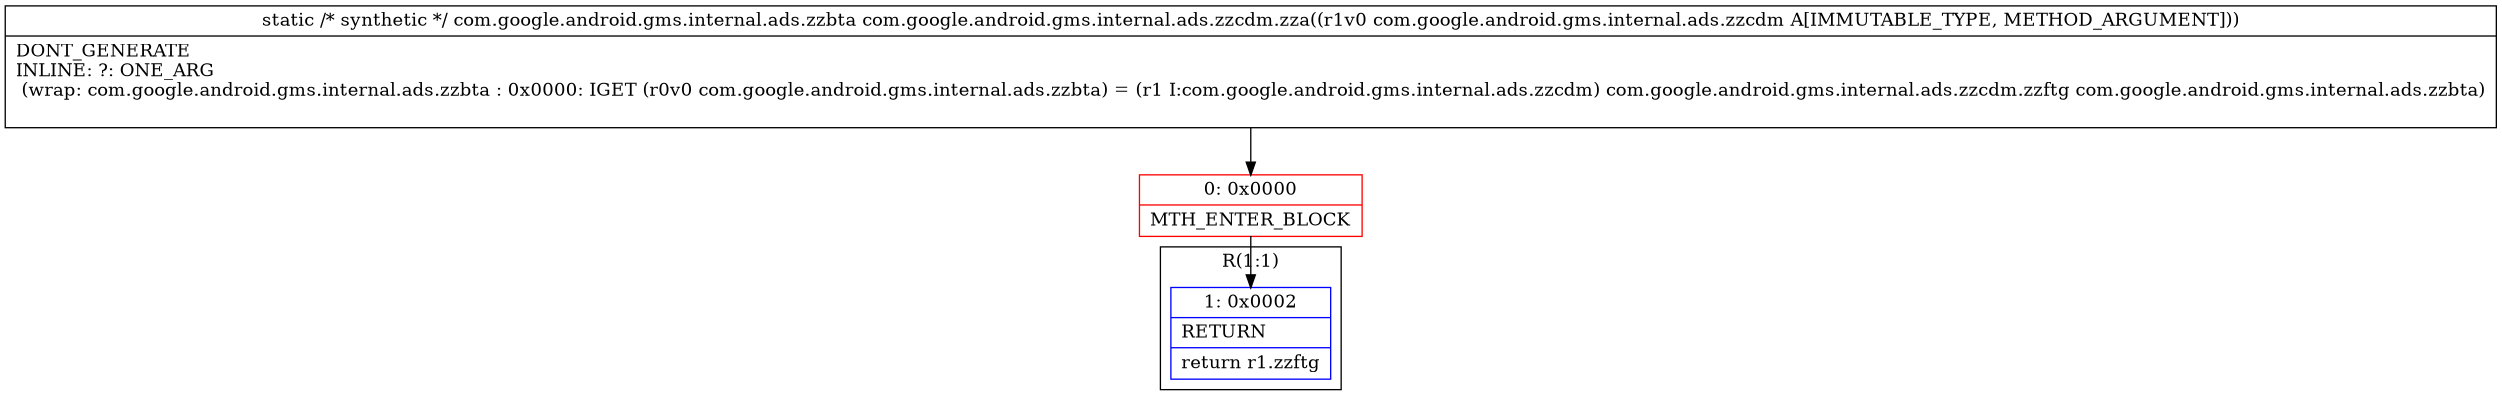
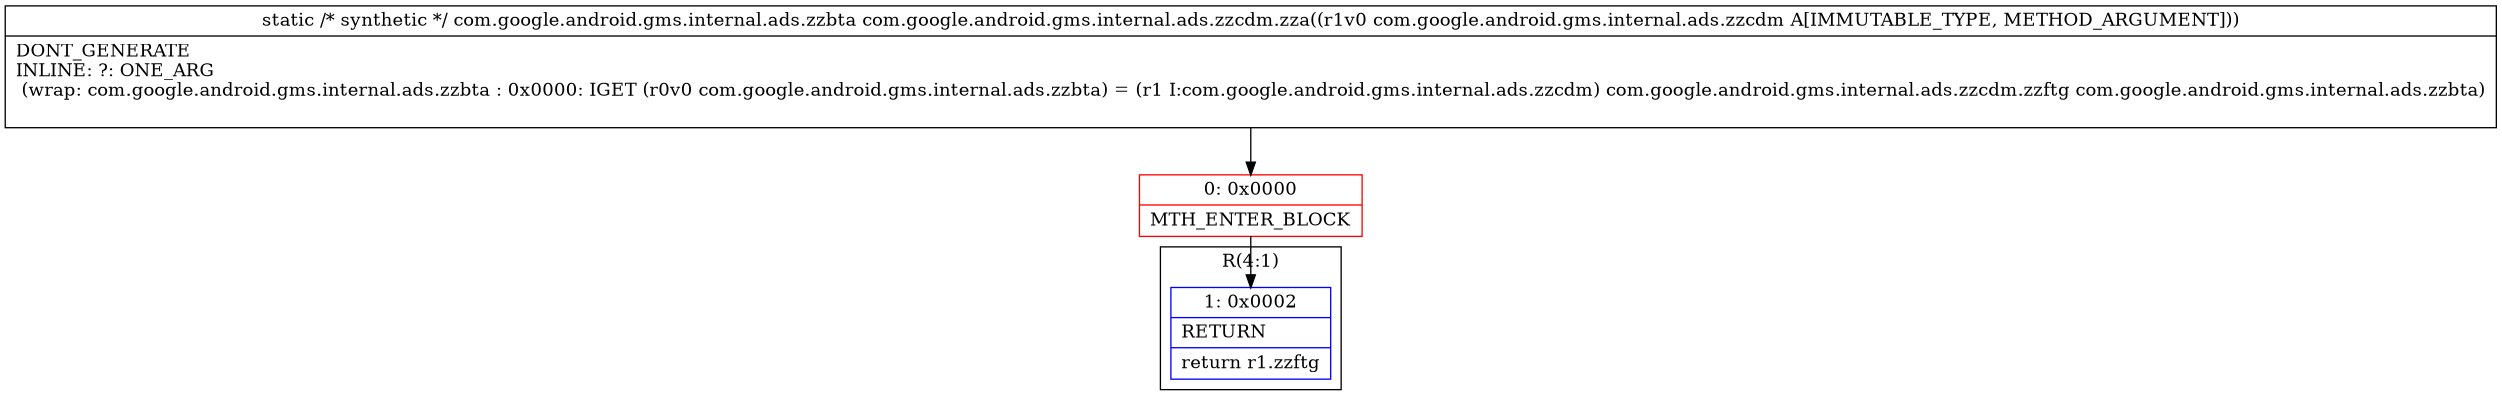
cluster "R(1:1)": label "R(1:1)" -> "R(4:1)"
